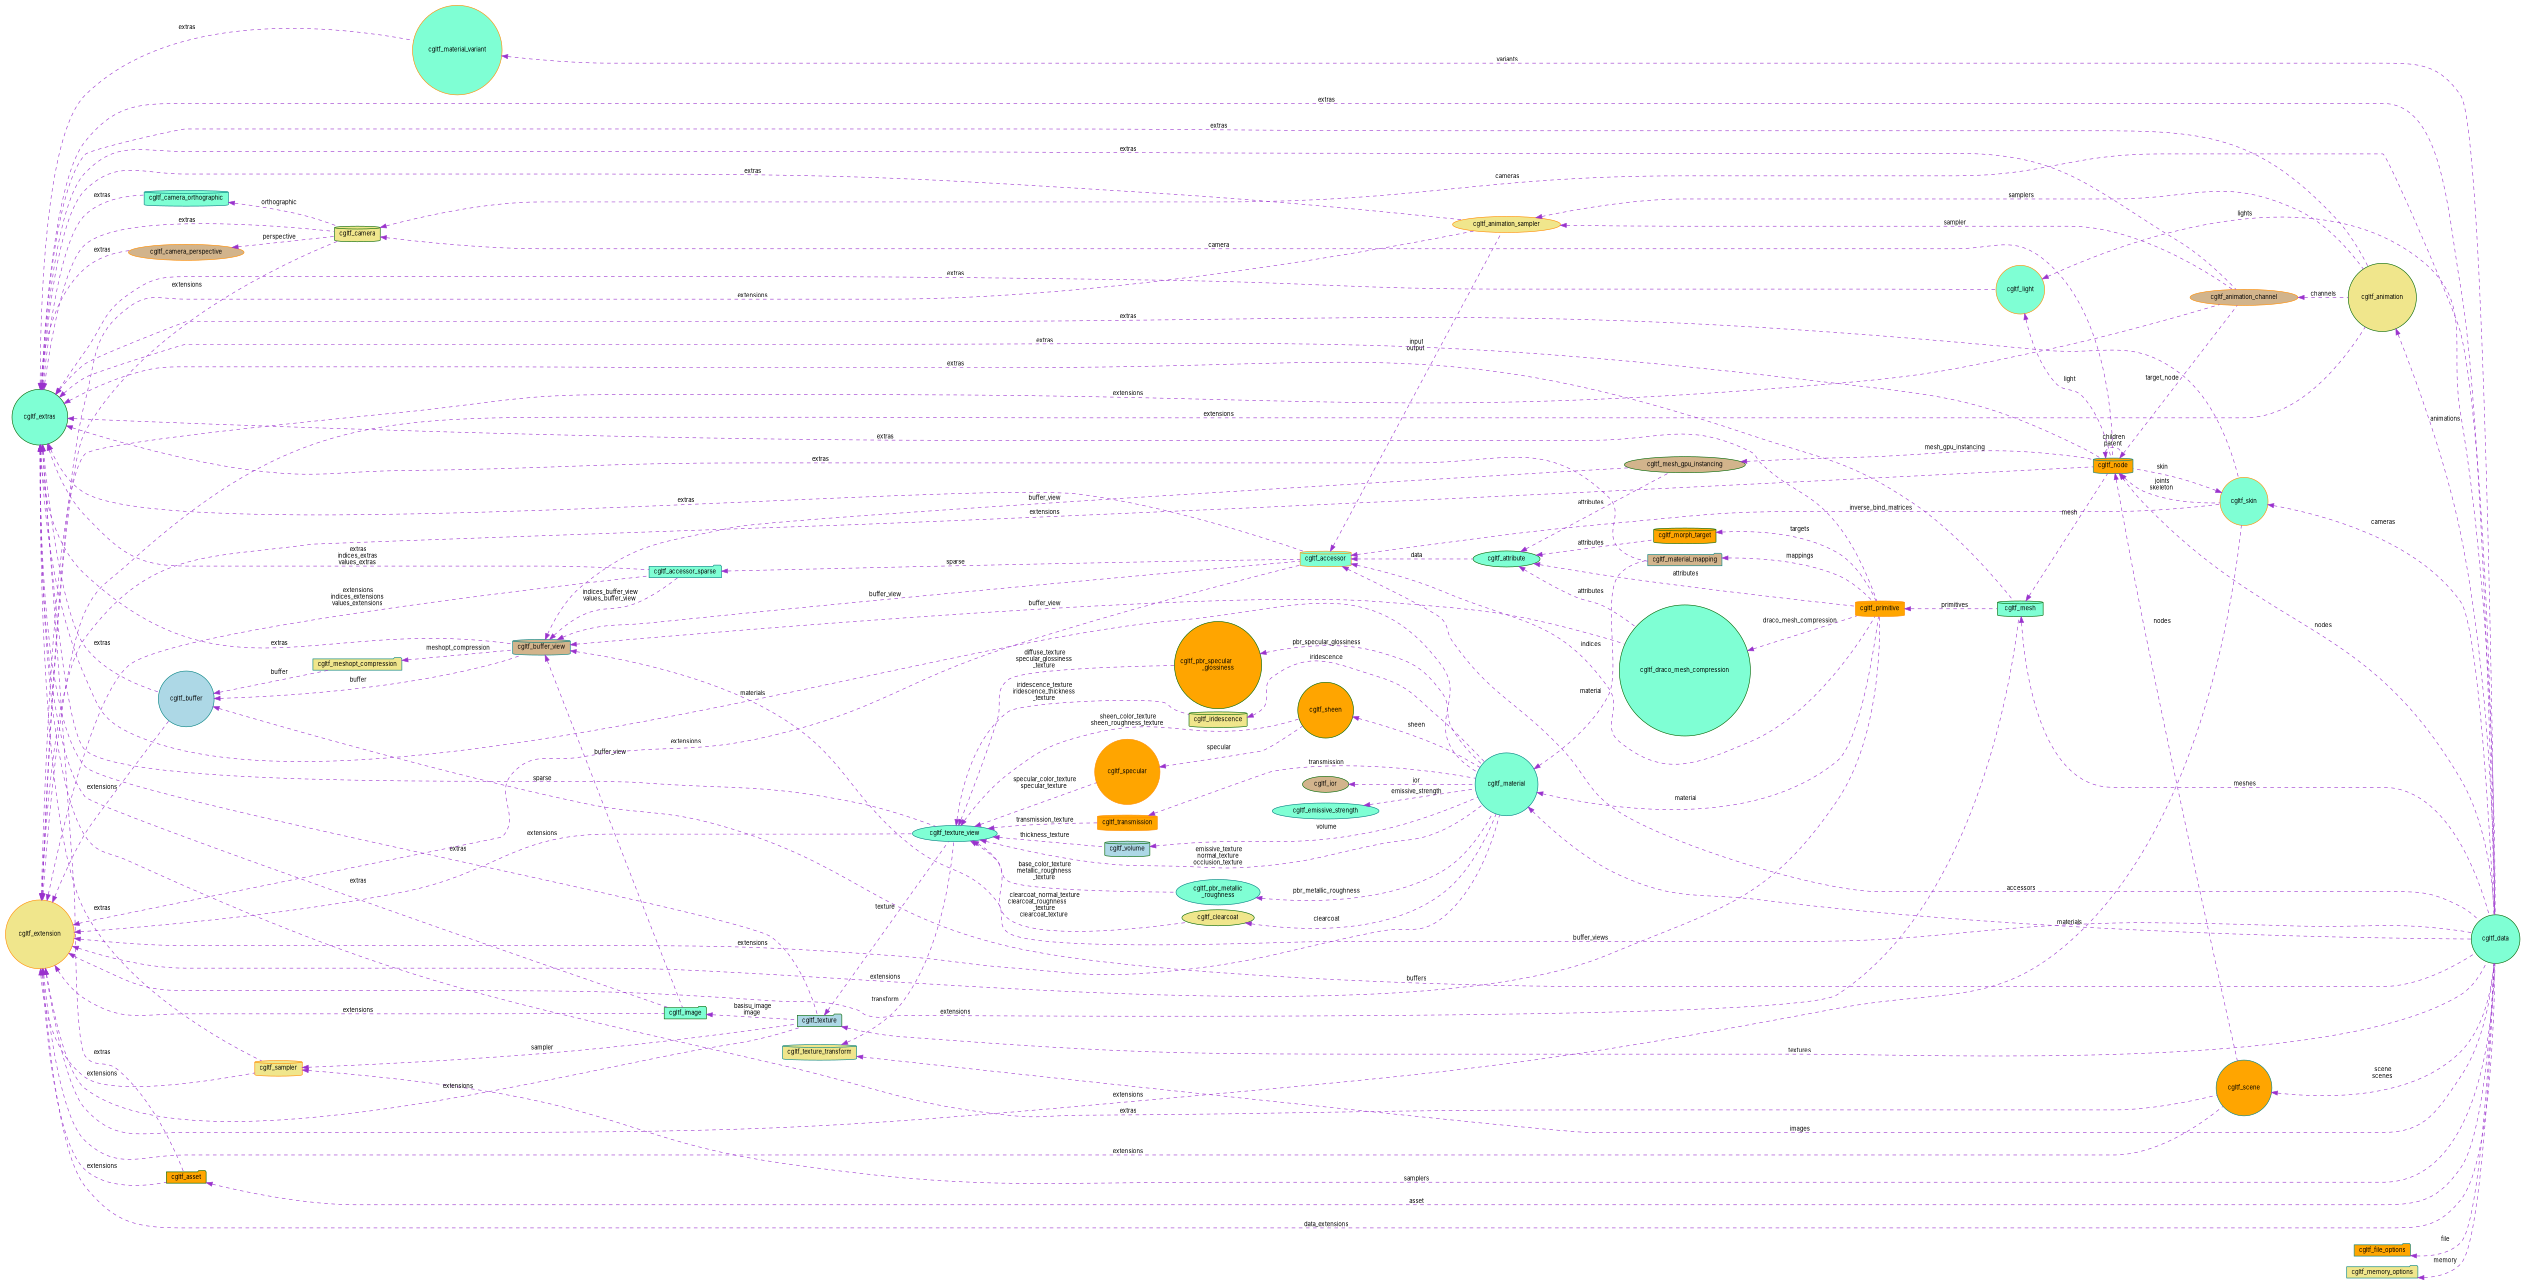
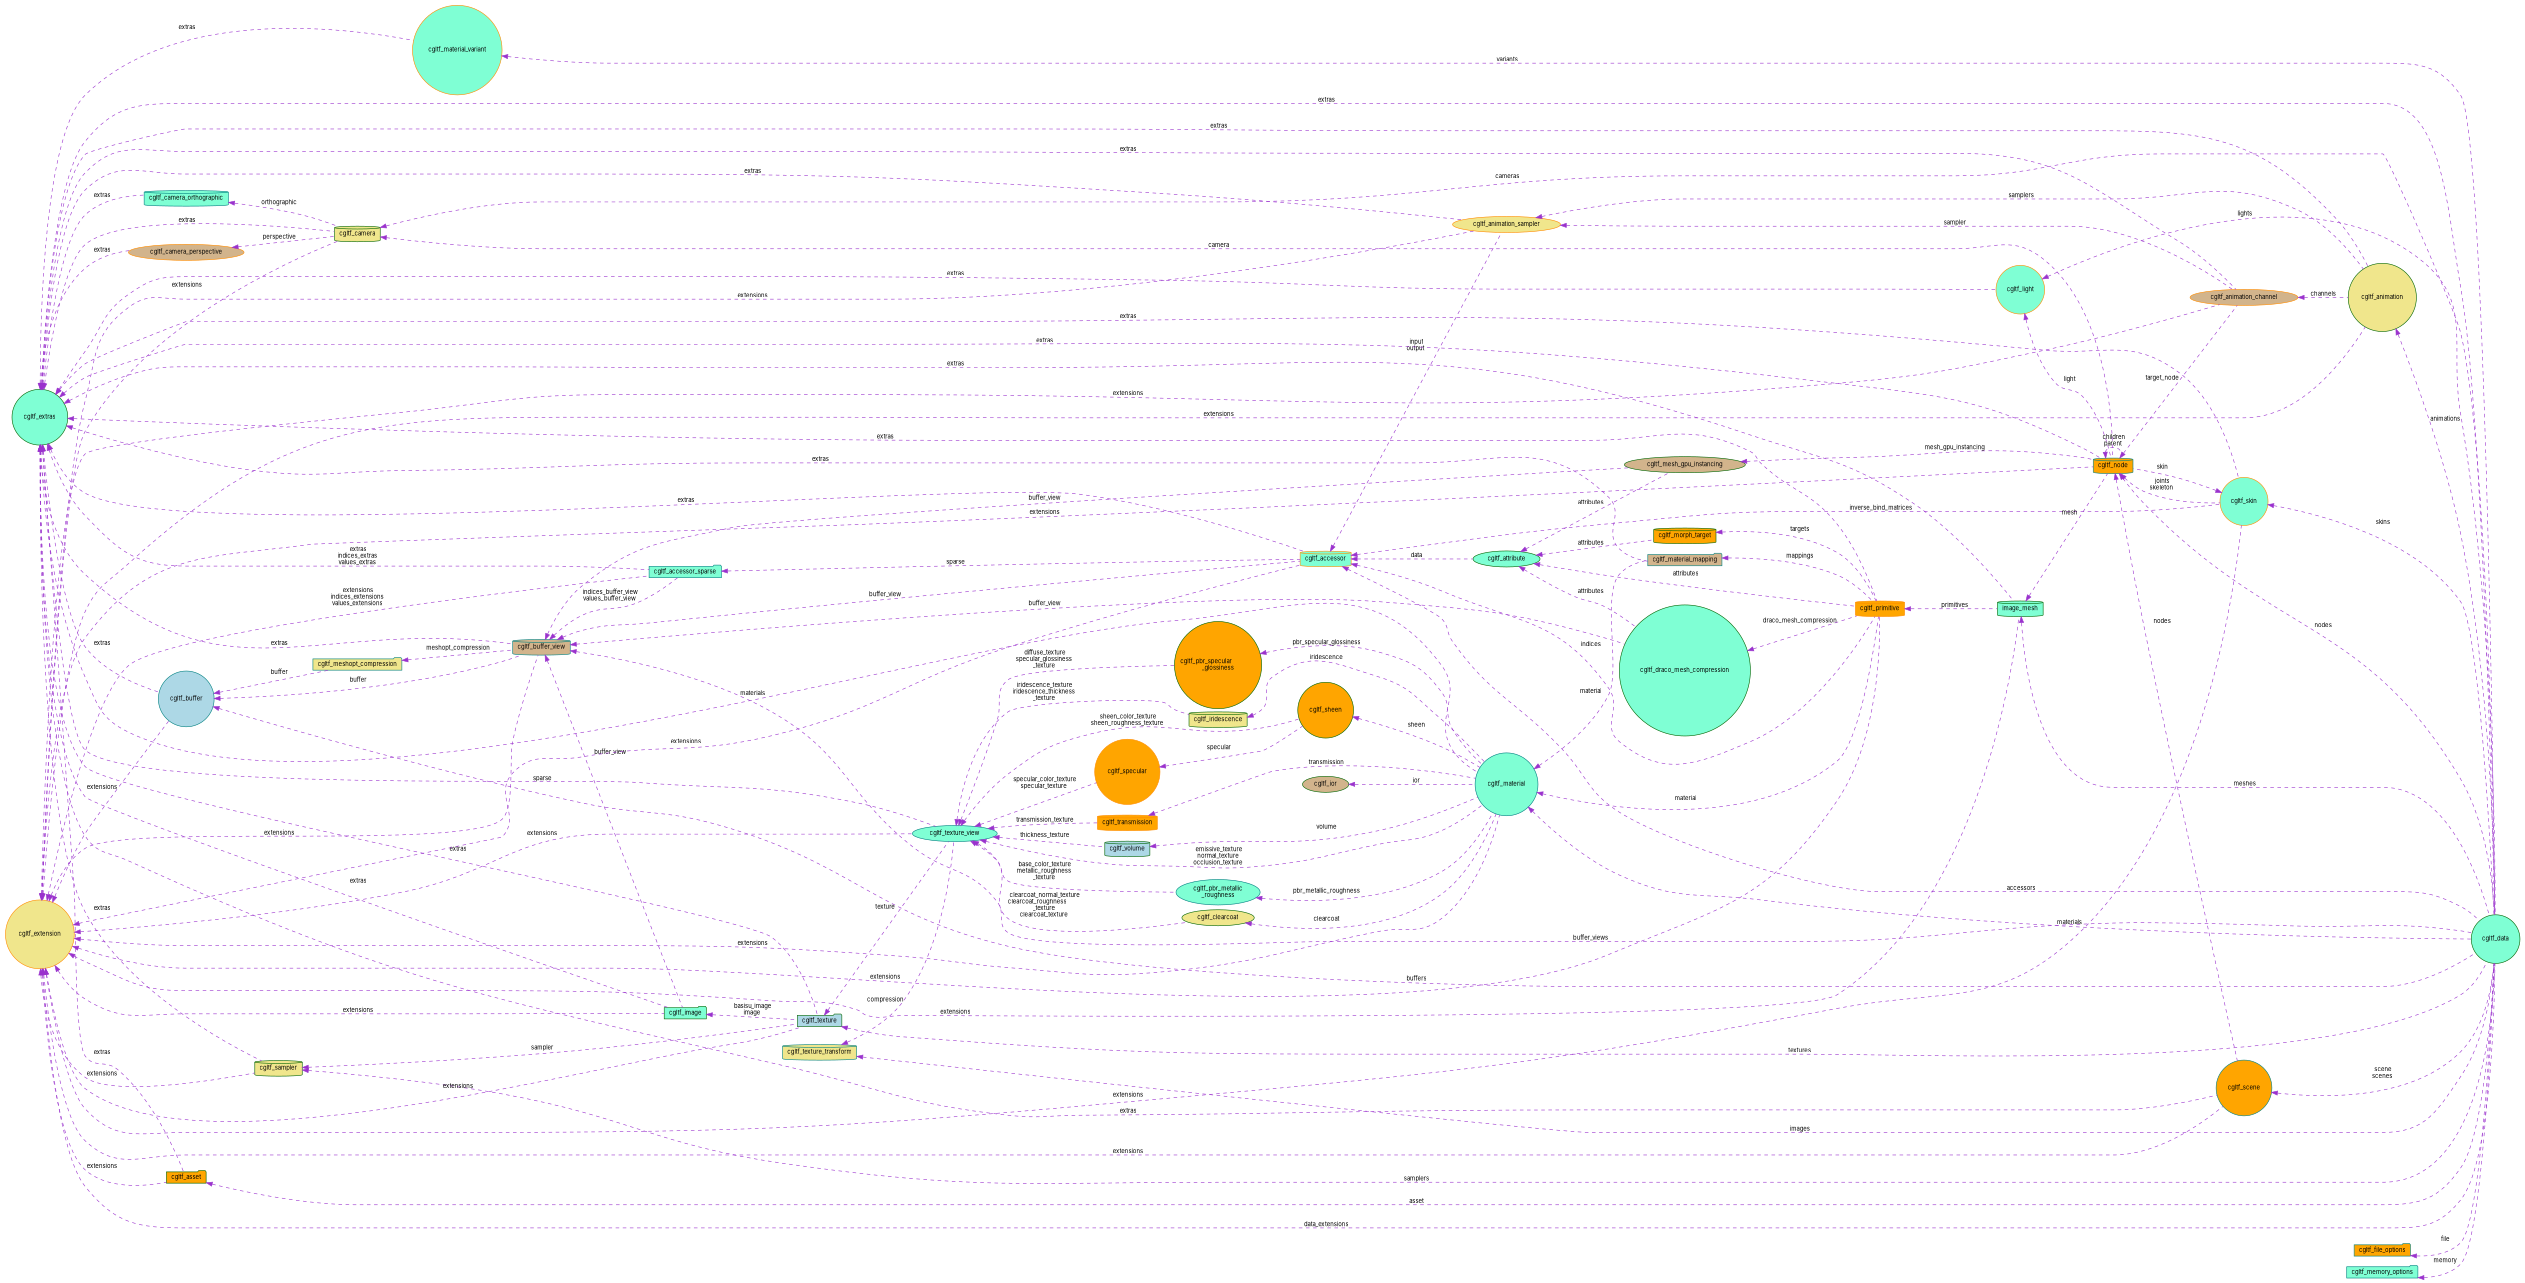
edge "cgltf_data" -> "cgltf_skin": label " cameras" -> " skins"
node "cgltf_mesh": label "cgltf_mesh" -> "image_mesh"
node "cgltf_emissive_strength": removed
edge "cgltf_buffer_view" -> "cgltf_extension": added, label "extensions"
edge "cgltf_texture_view" -> "cgltf_texture_transform": label " transform" -> " compression"
node "cgltf_sampler": color darkorange -> darkgreen
node "cgltf_memory_options": fillcolor khaki -> aquamarine
